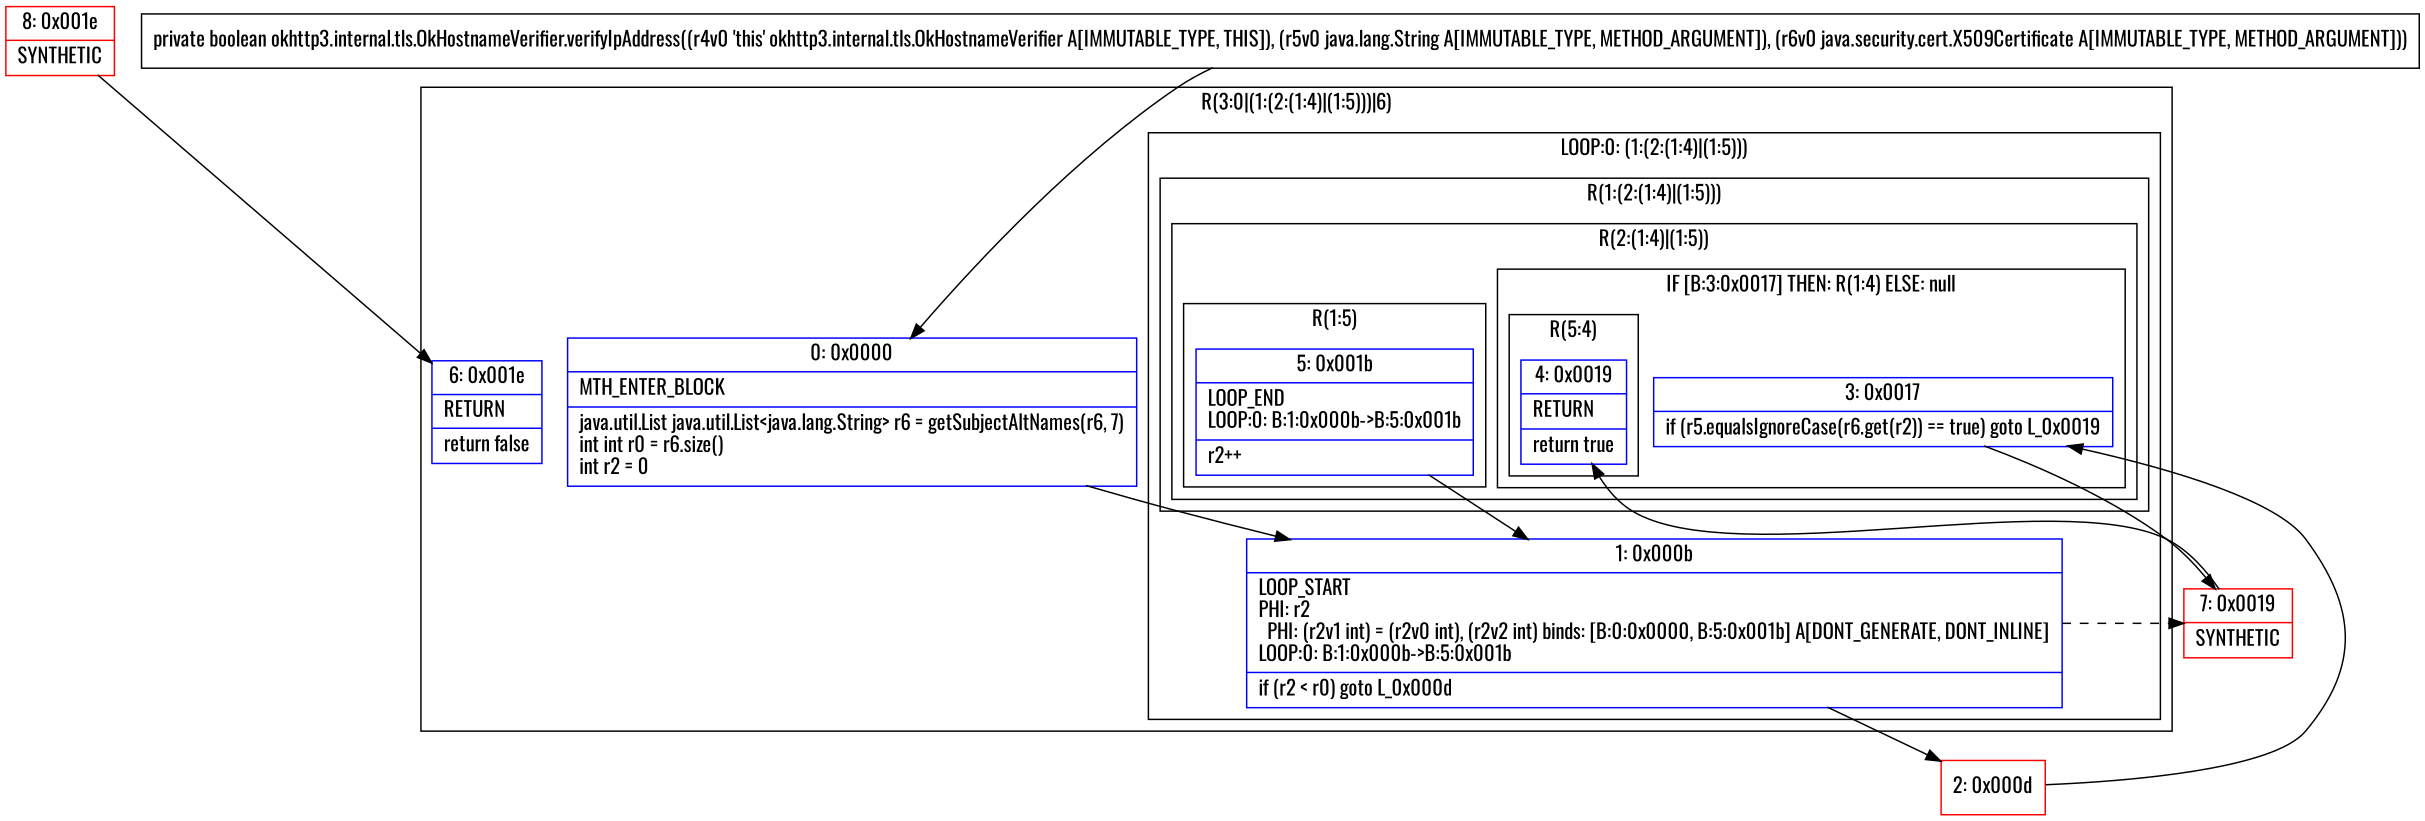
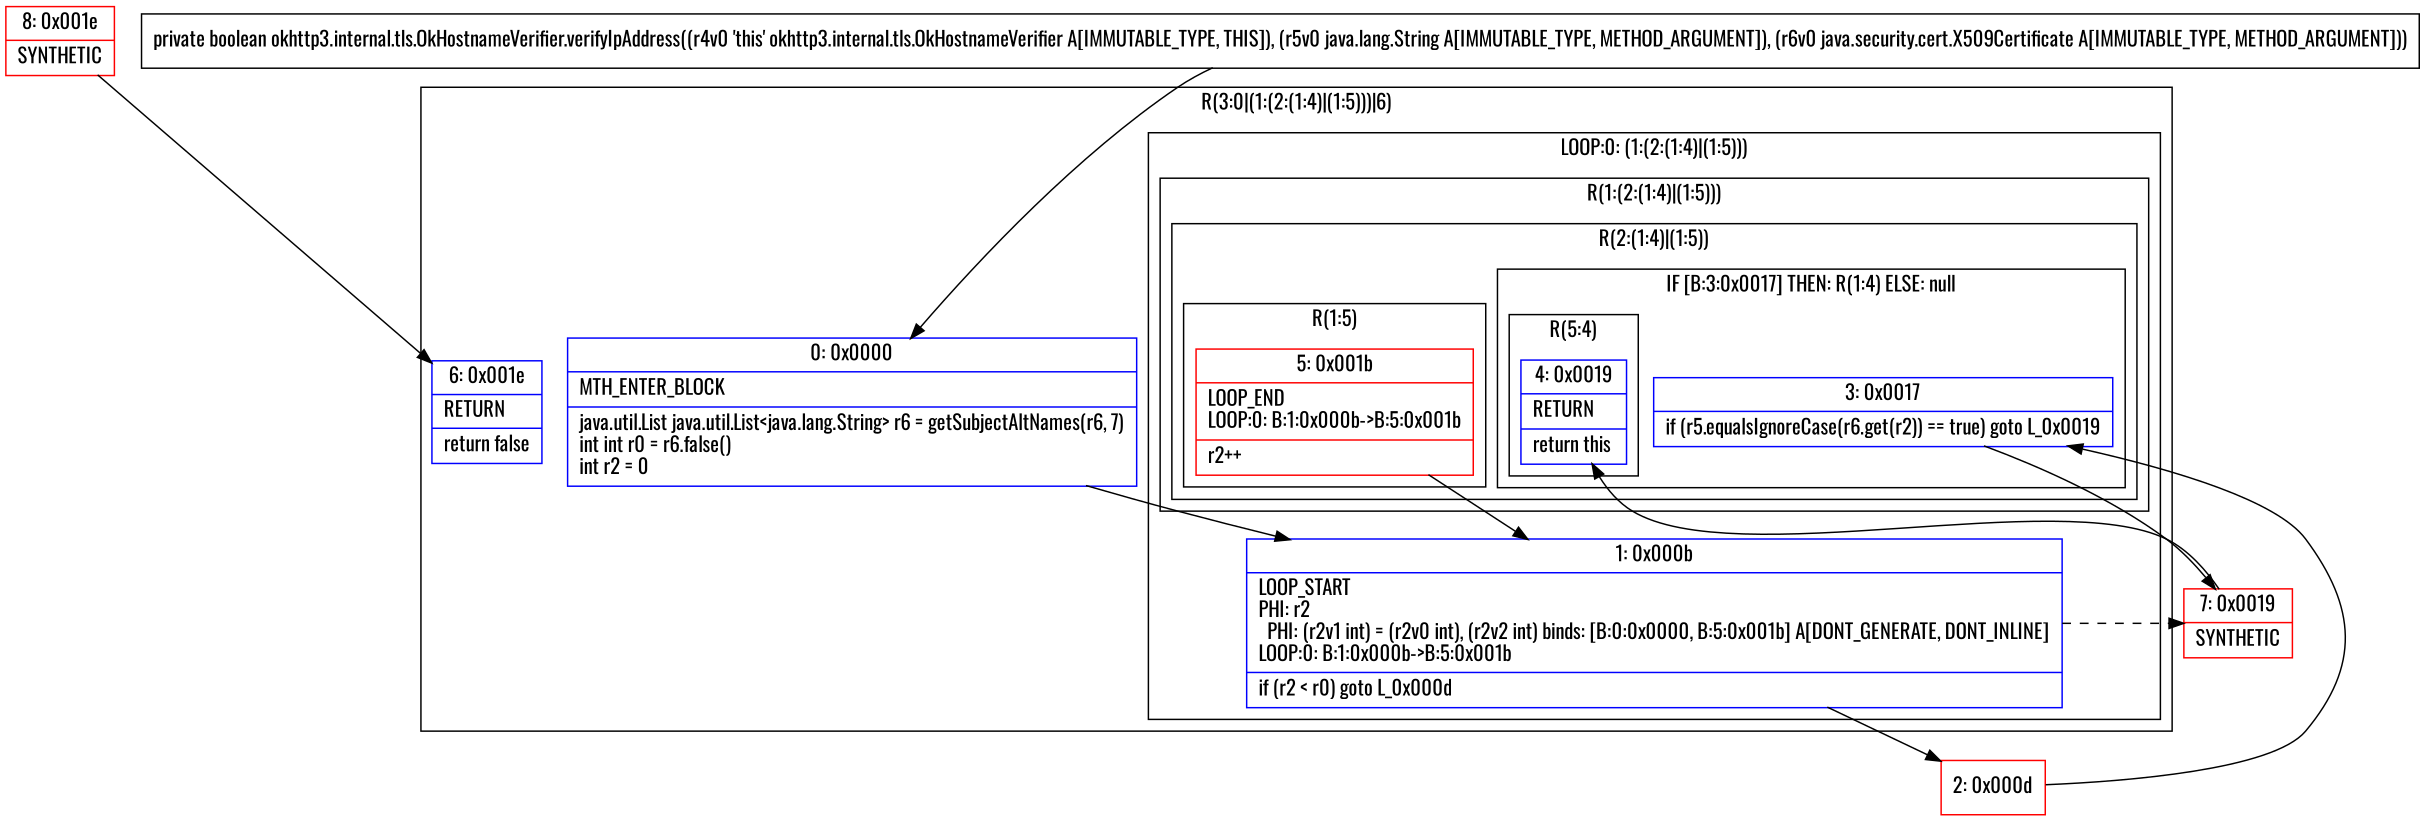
node "5: 0x001b": color blue -> red
node "0: 0x0000": text "int int r0 = r6.size()" -> "int int r0 = r6.false()"
node "4: 0x0019": text "return true" -> "return this"
